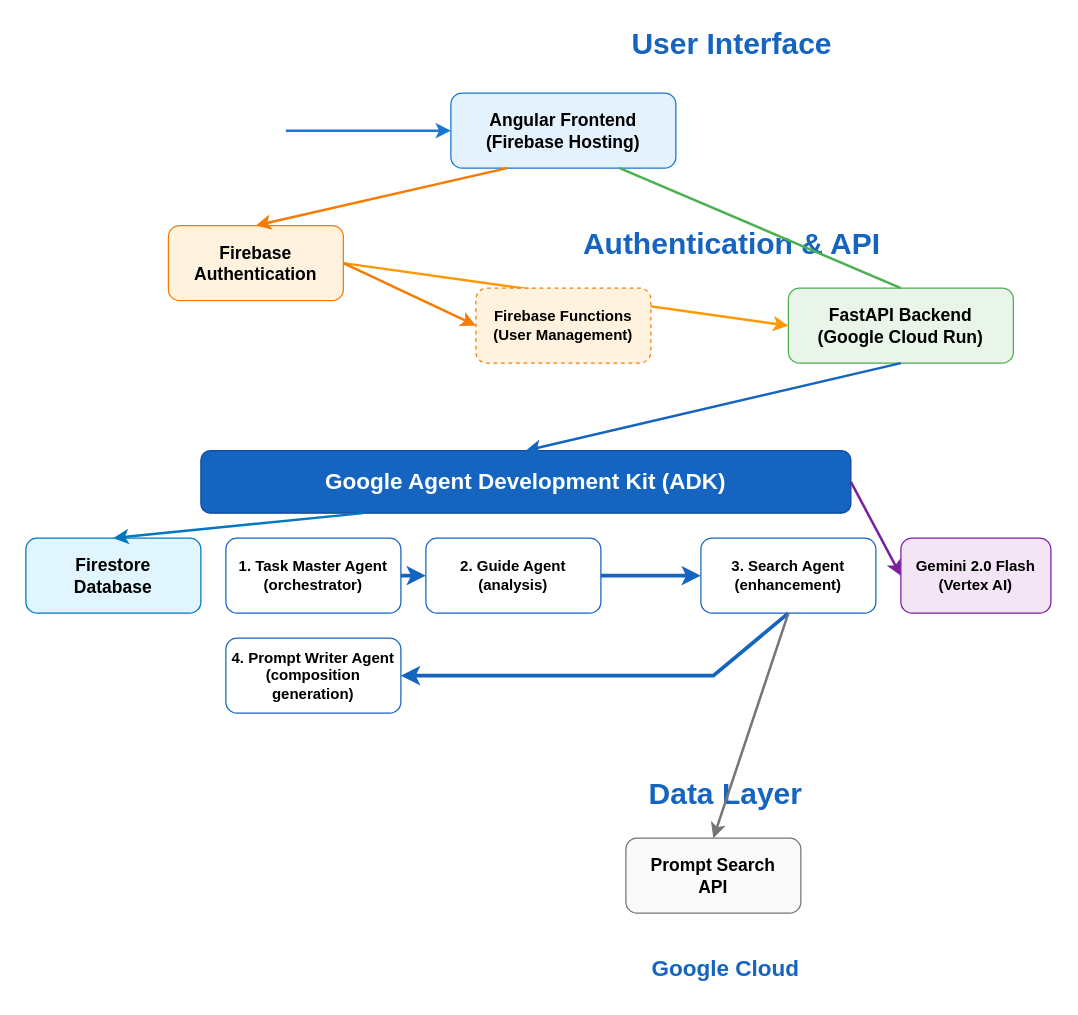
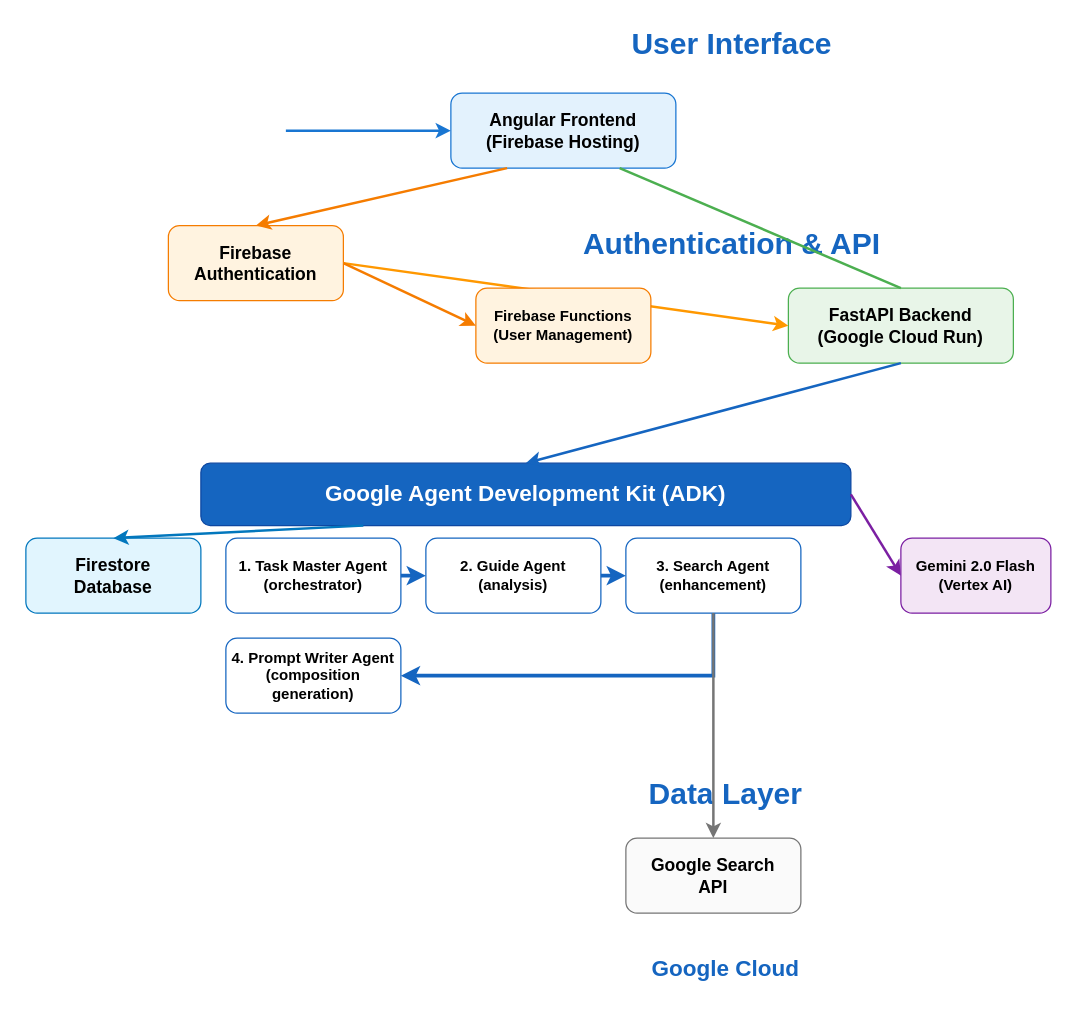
node "Firebase Functions (User Management)": style dashed -> solid
node "Google Agent Development Kit (ADK)": moved (526, 482) -> (526, 494)
node "3. Search Agent (enhancement)": moved (788, 576) -> (713, 576)
node "Prompt Search API": label "Prompt Search API" -> "Google Search API"
